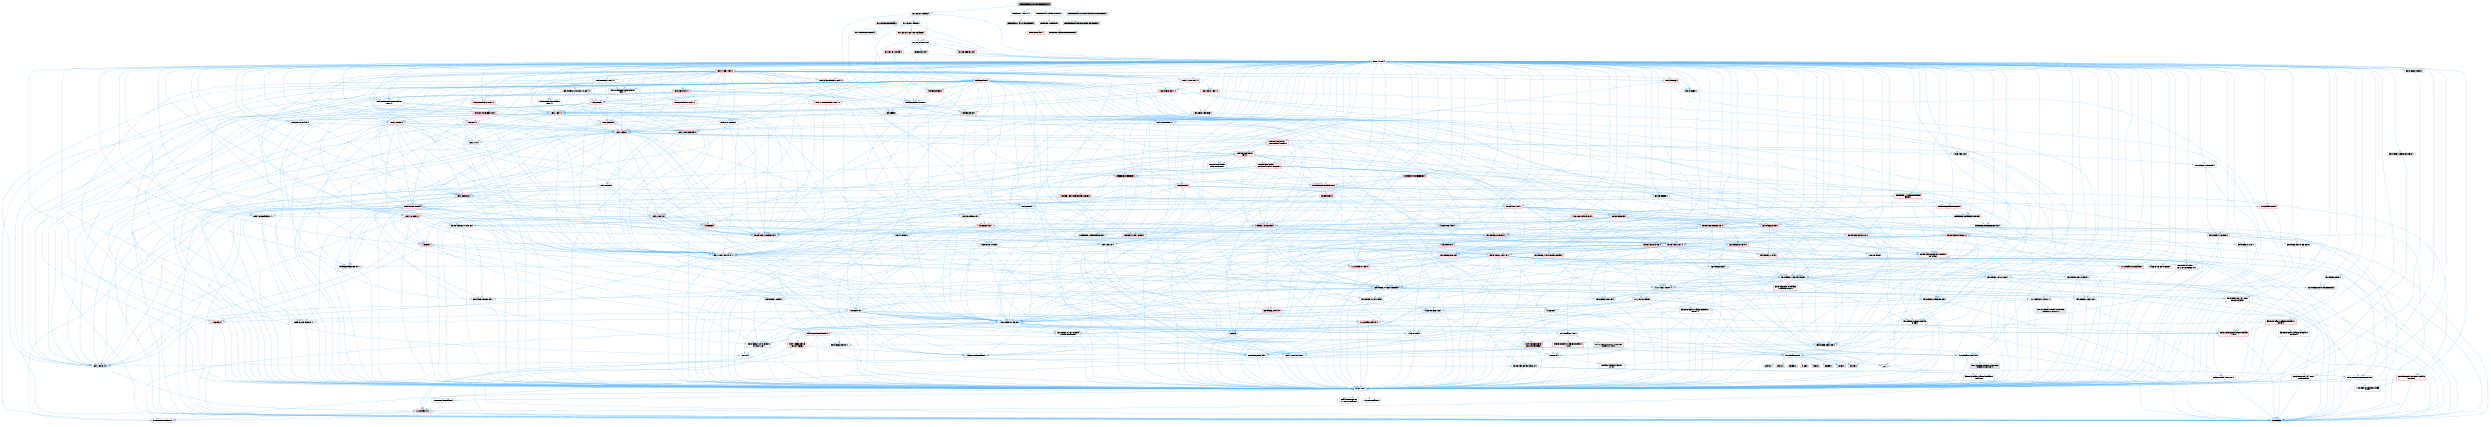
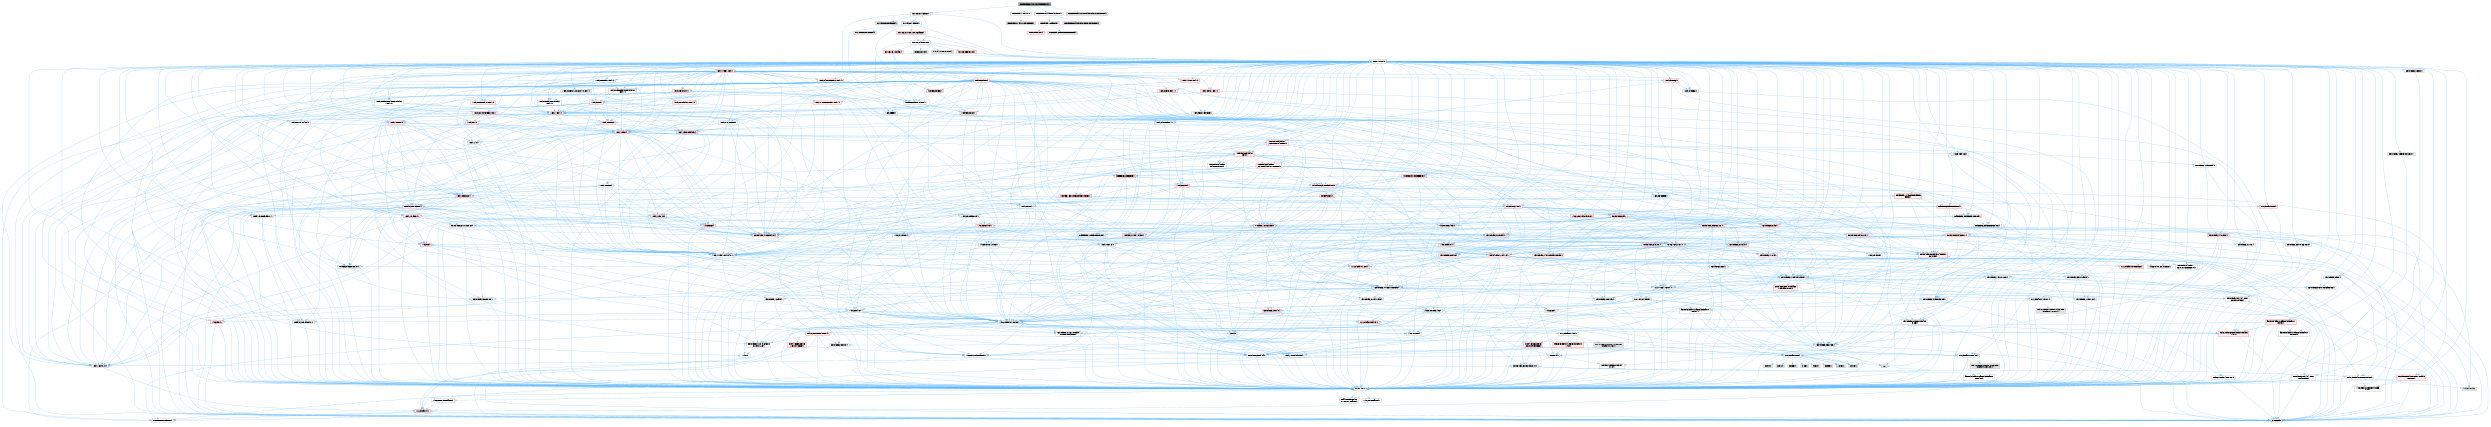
node "RichCurve.generated.h": added
node "IsEnum.h": label "IsEnum.h" -> "Misc.h"
node "initializer_list": added
